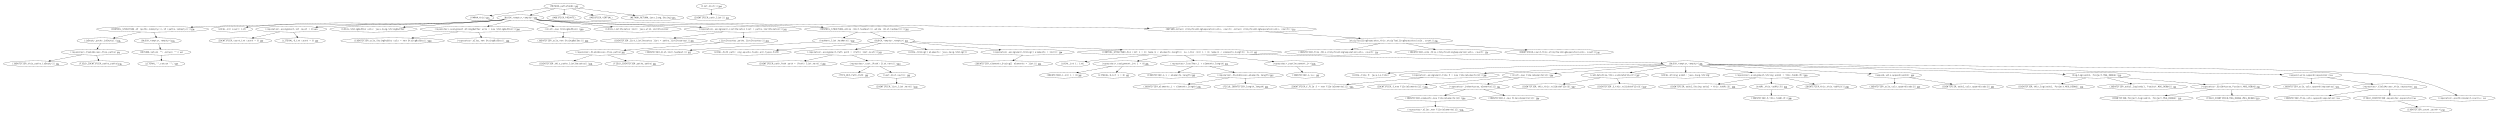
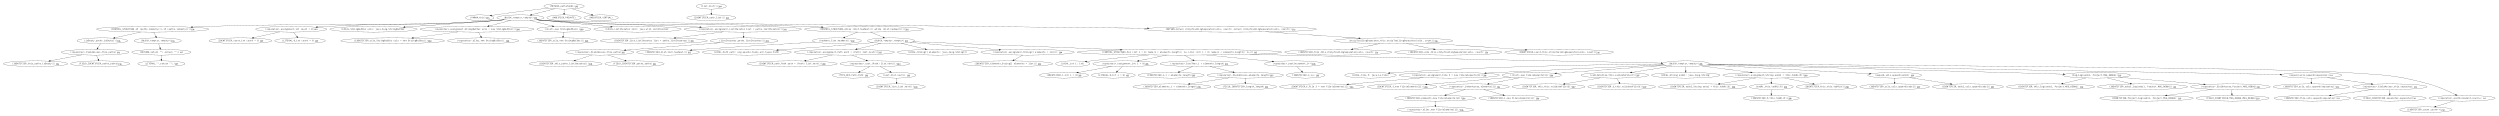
node "(METHOD_RETURN,java.lang.String)": removed
node "(LOCAL,int count: int)": removed
edge "(FIELD_IDENTIFIER,separator,separator)" -> "(IDENTIFIER,count,count++)": now "(<operator>.postIncrement,count++)" -> "(IDENTIFIER,count,count++)"
